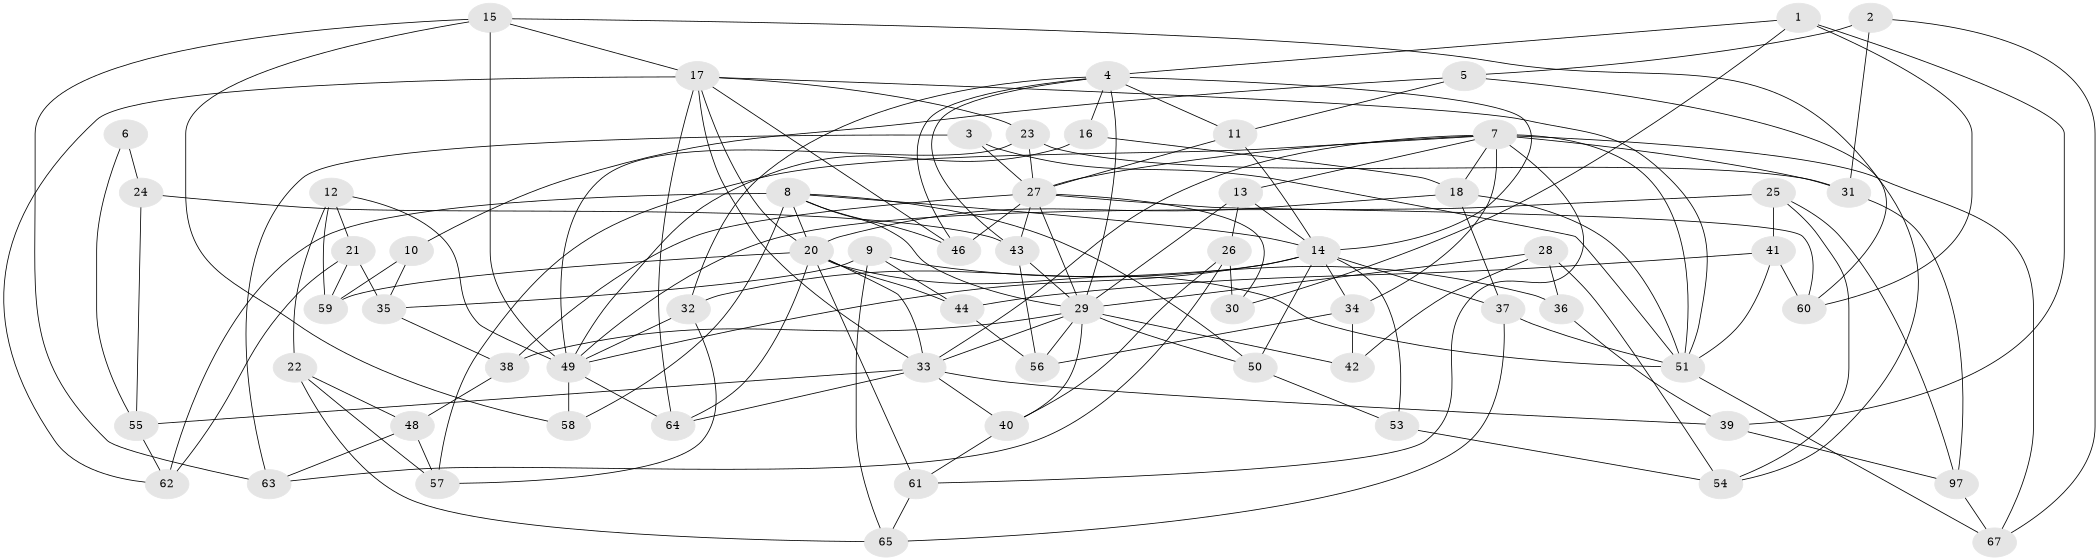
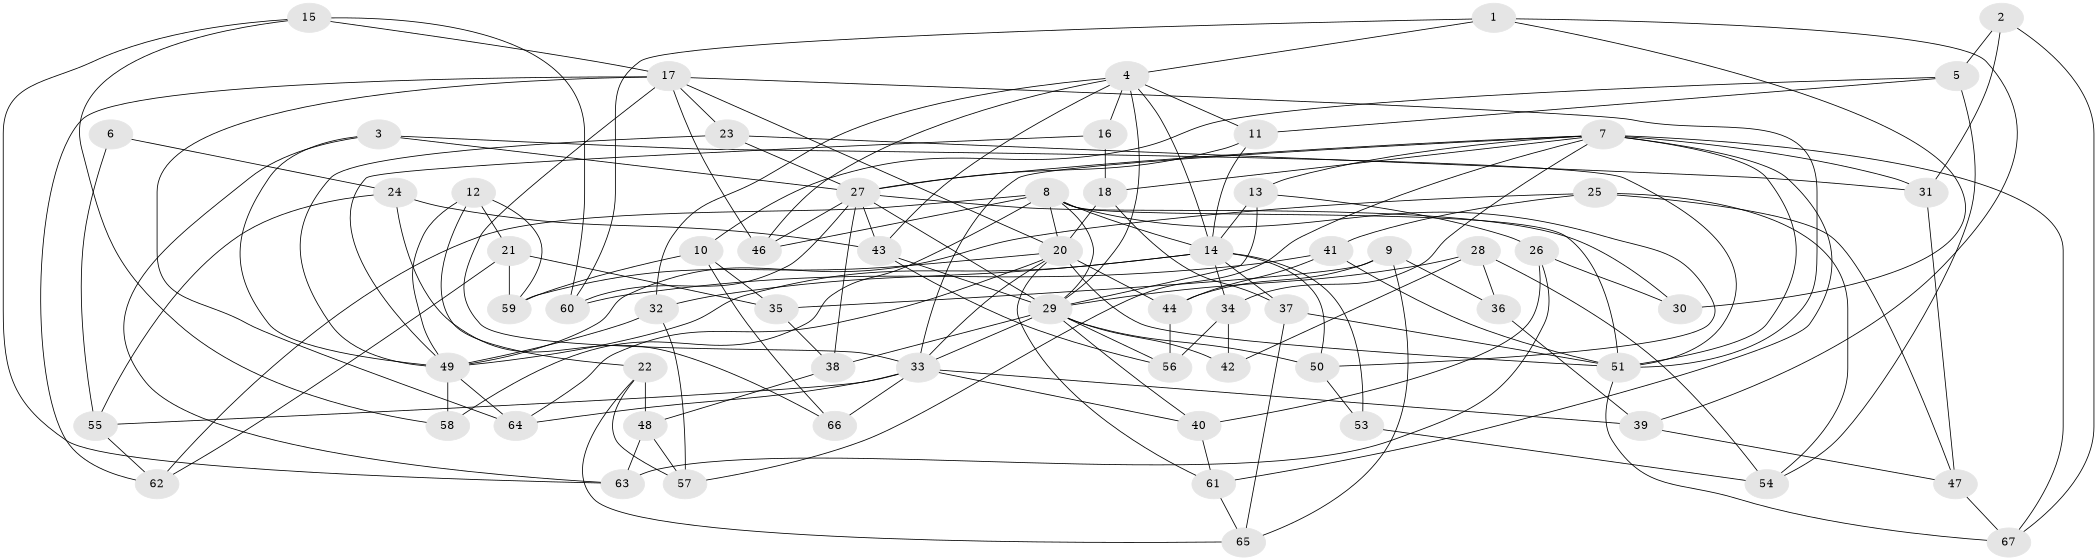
edge "15" -- "49": now "3" -- "49"
edge "18" -- "51": now "8" -- "51"
node "66": added
node "97": label "97" -> "47"
